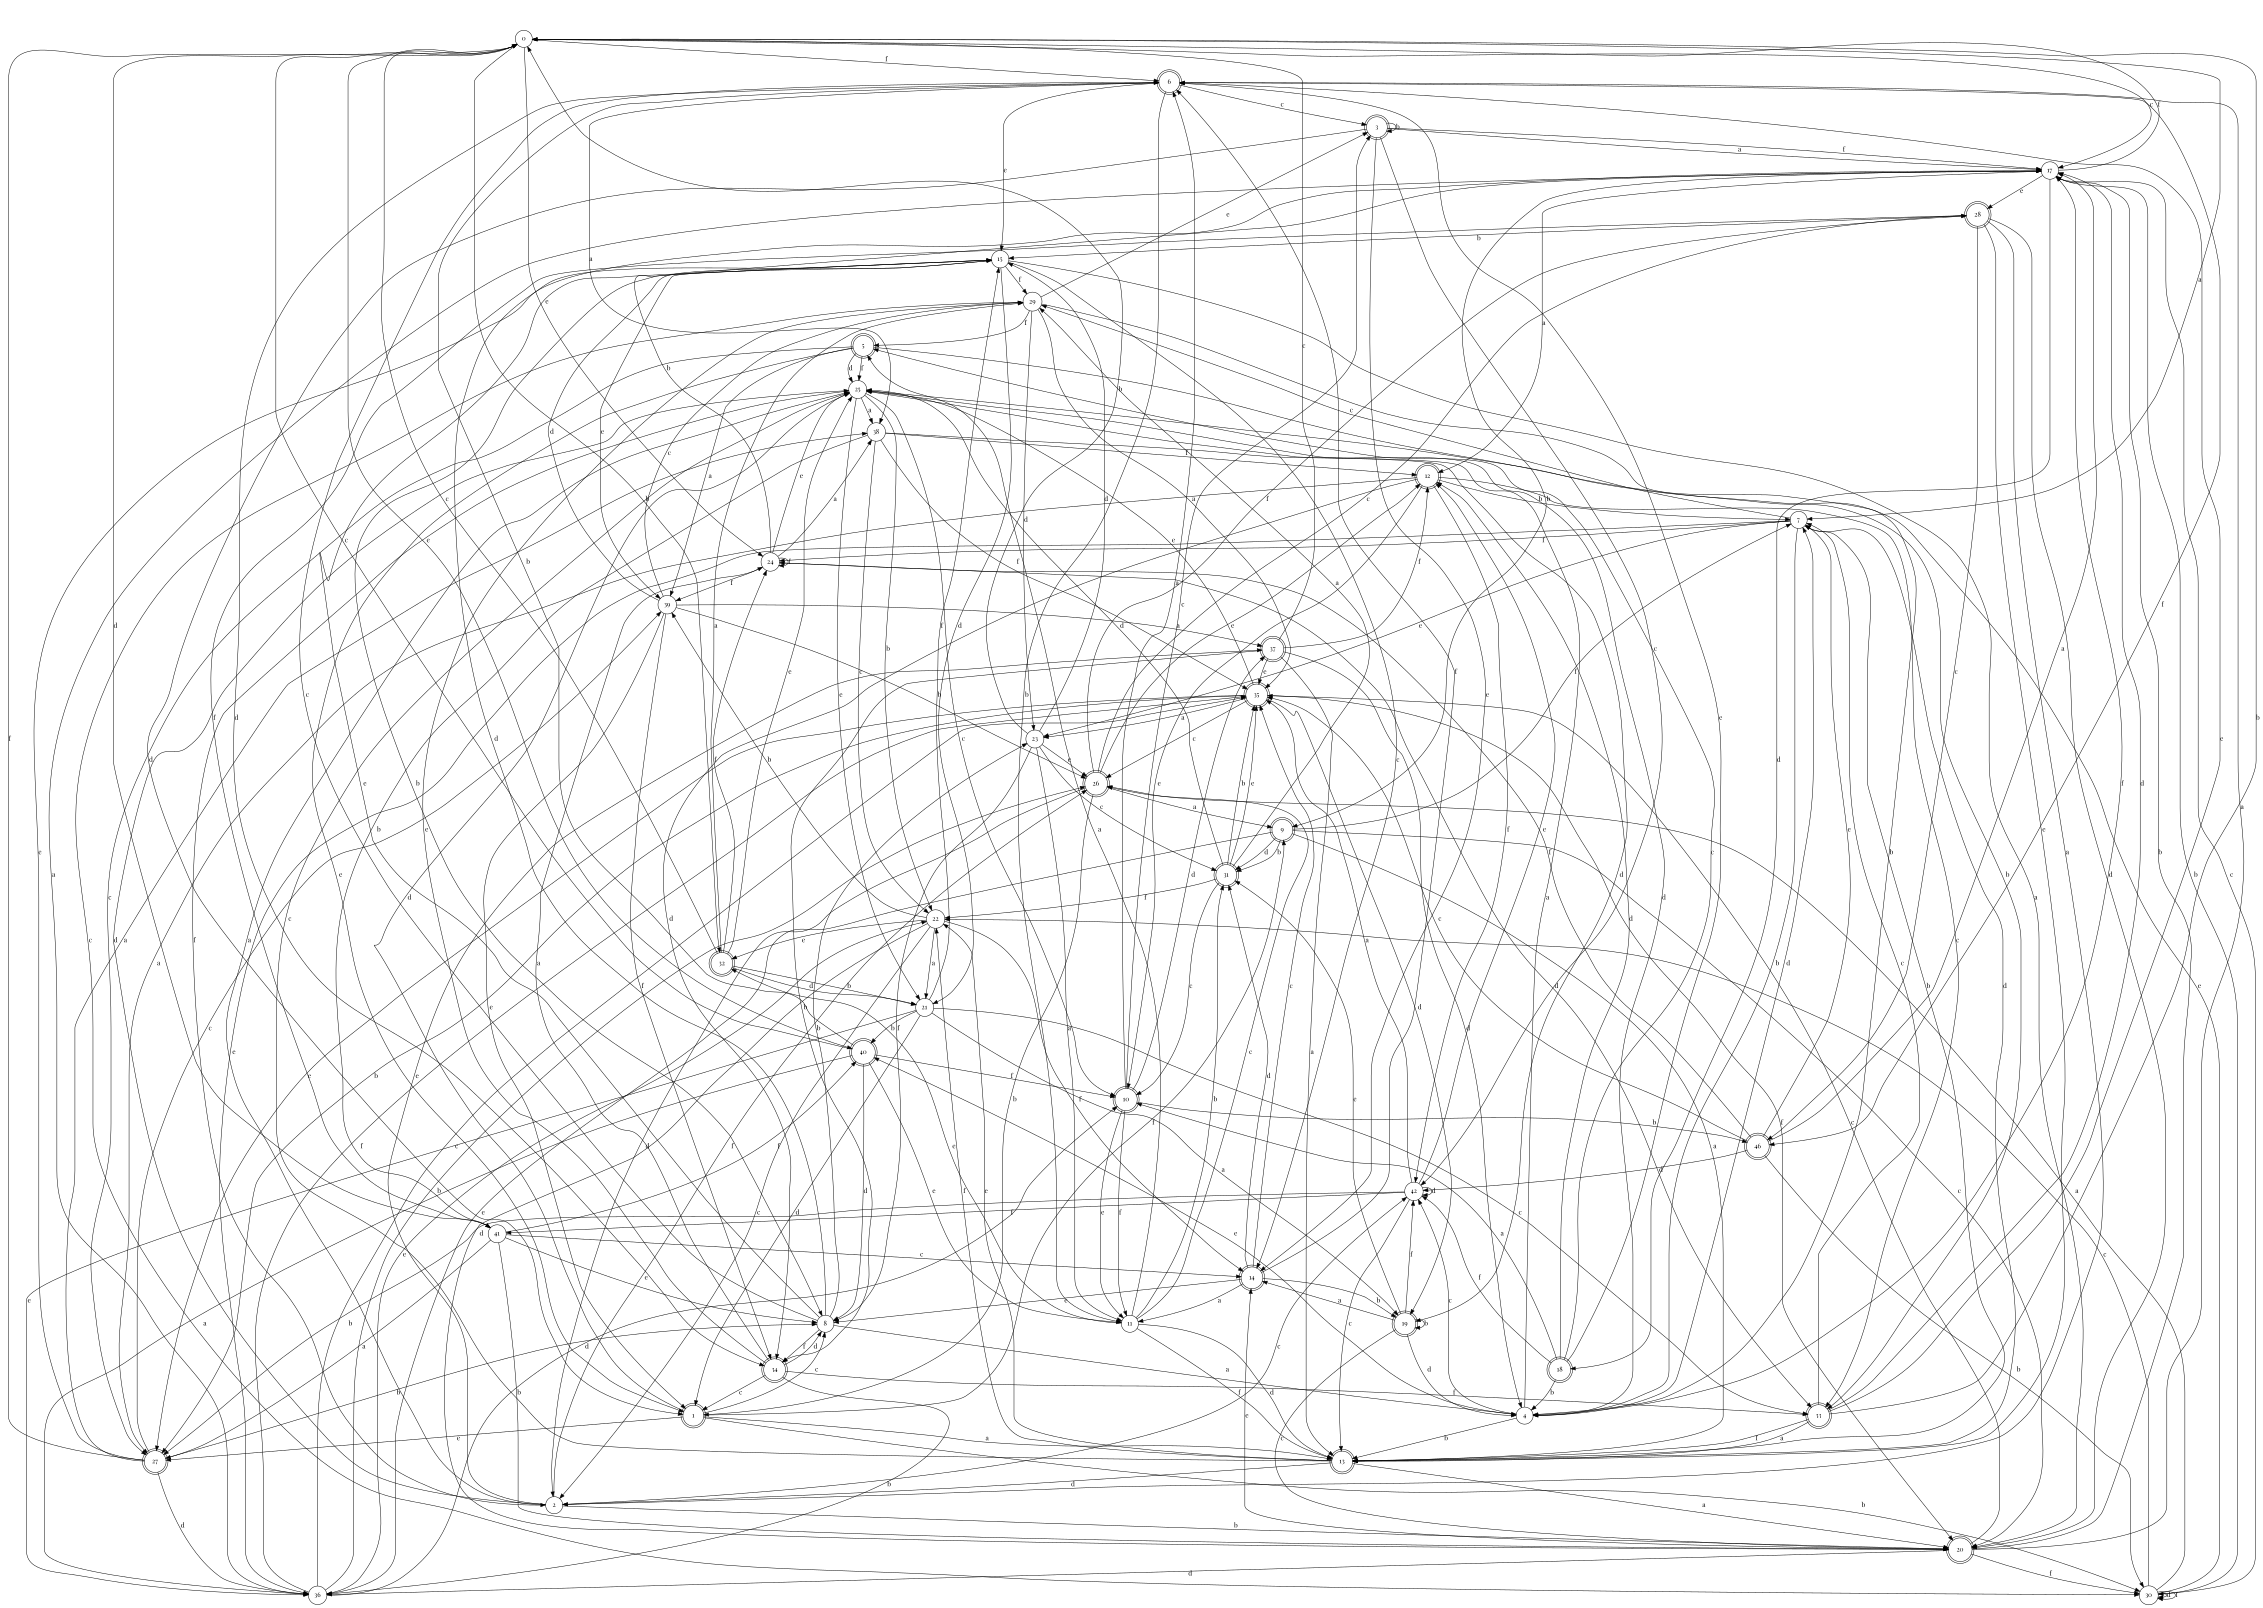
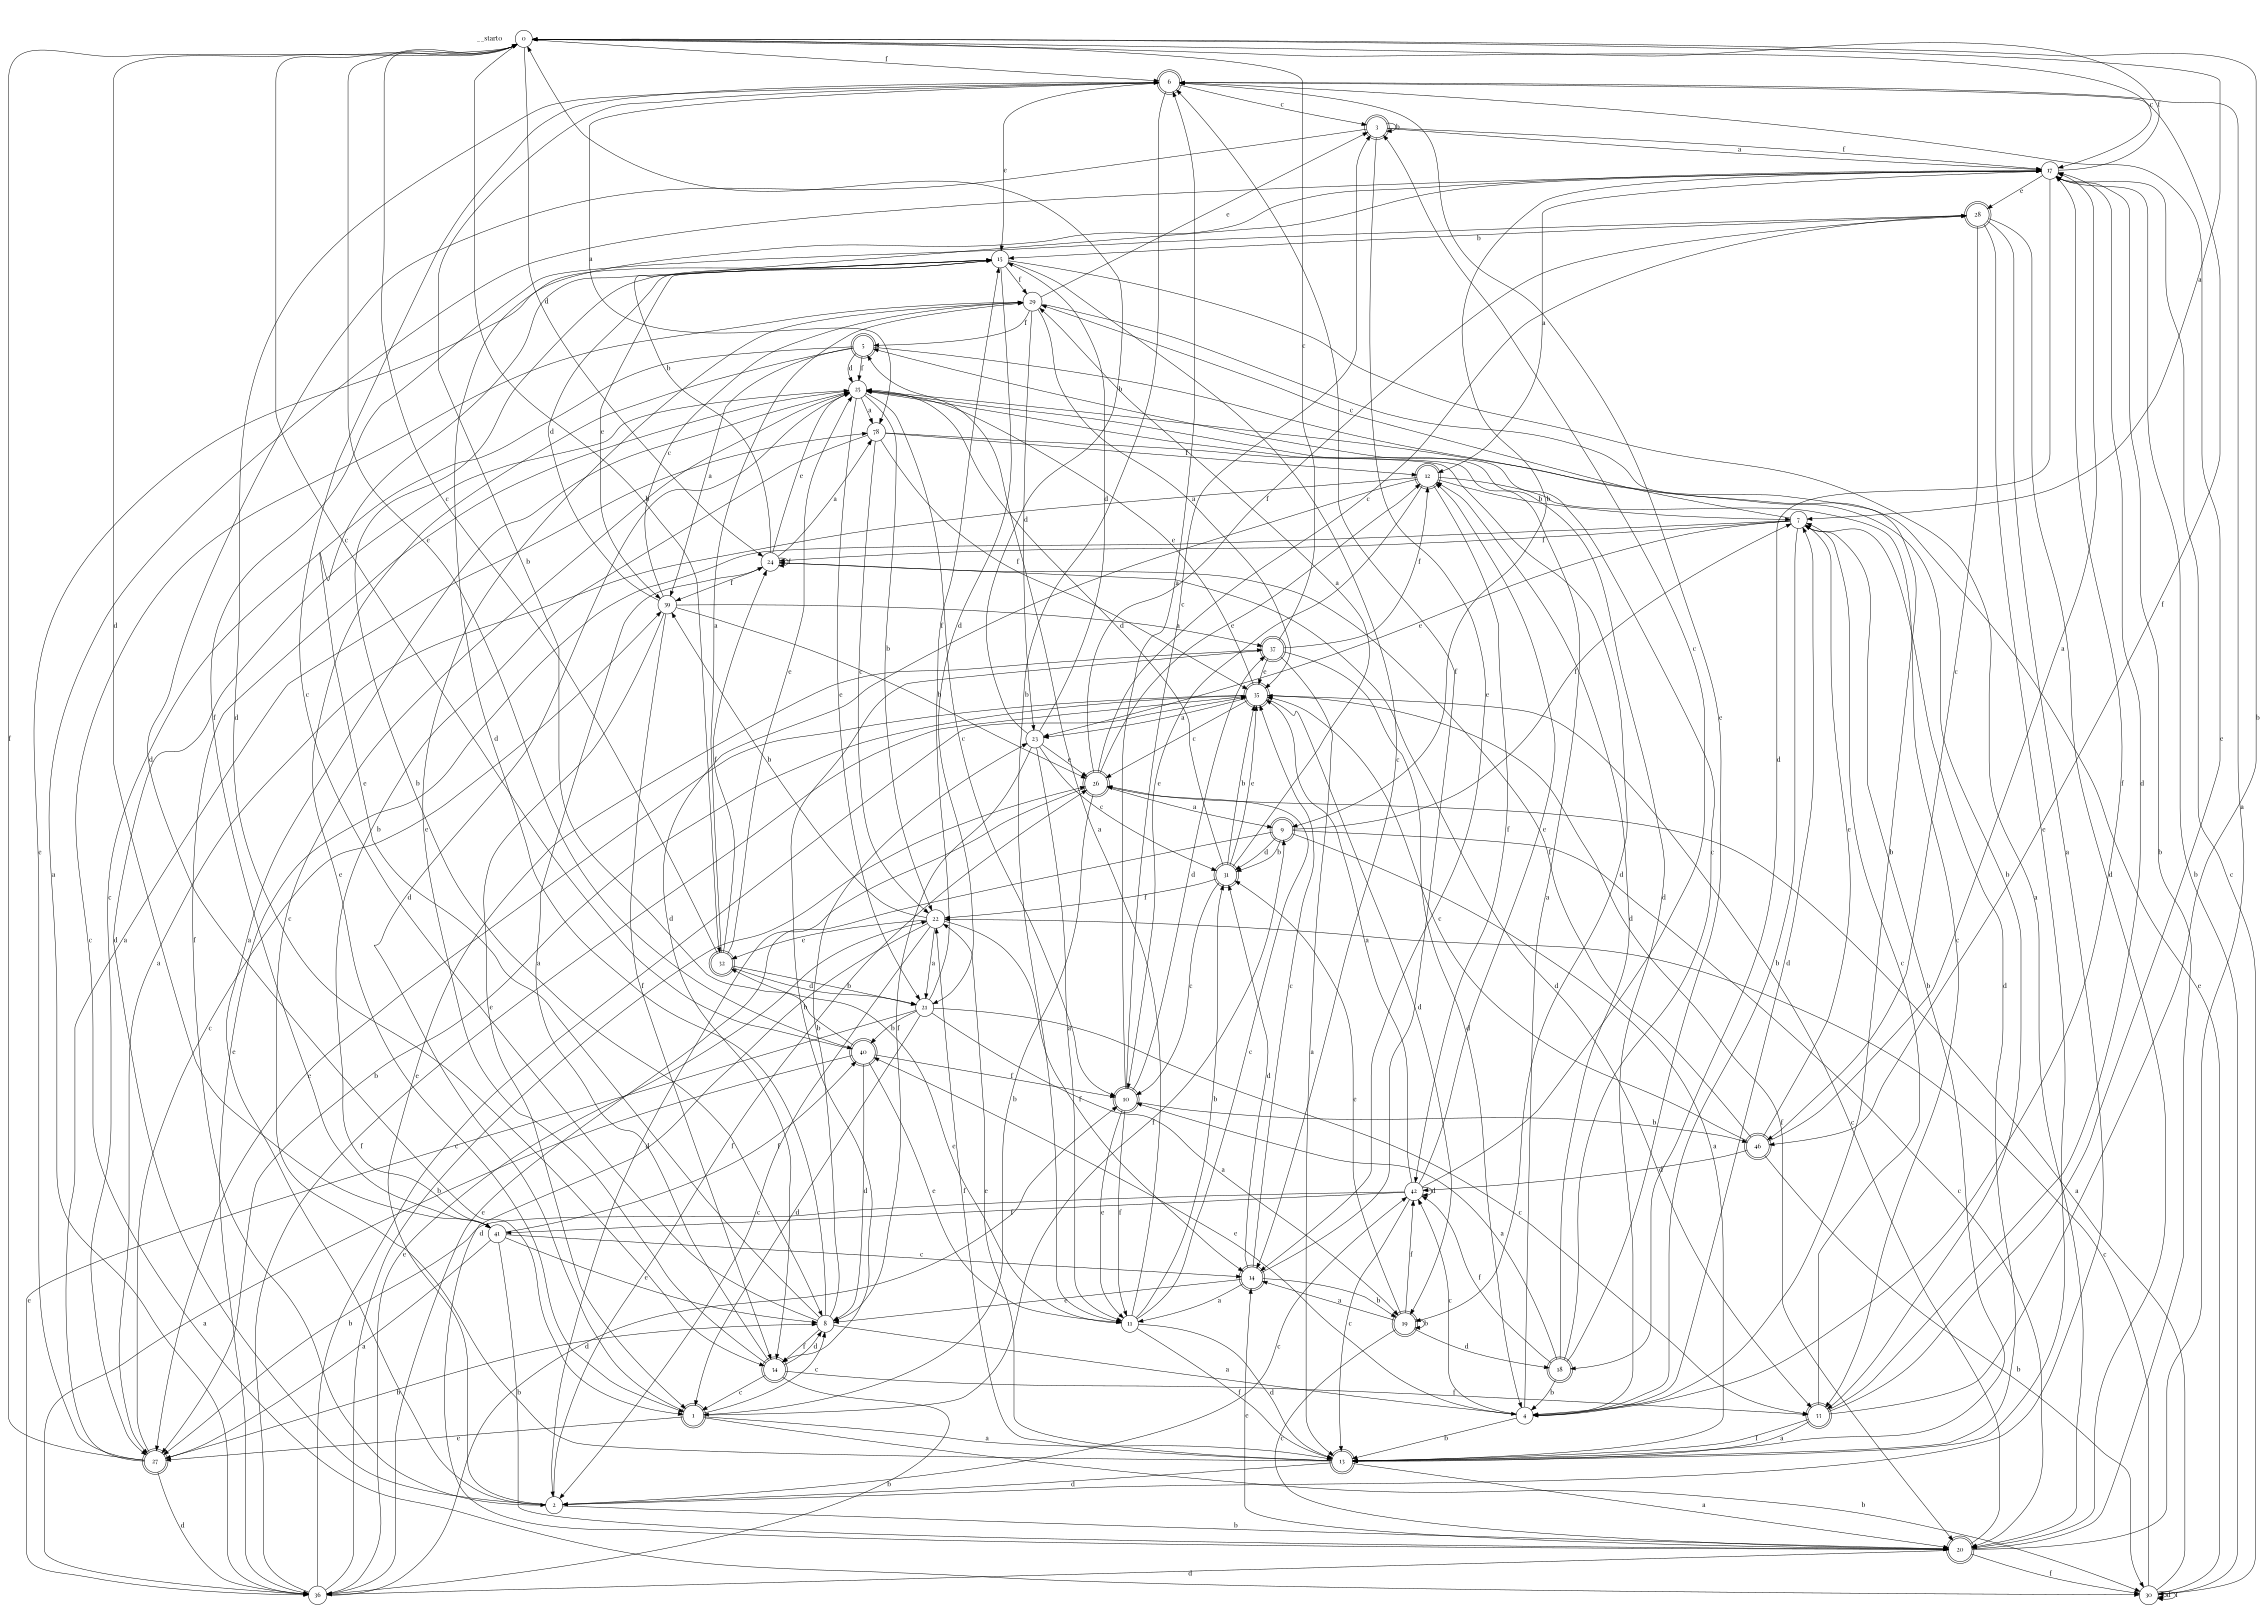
node "__start0": added
edge "0" -> "24": label "e" -> "d"
node "38": label "38" -> "78"
edge "3" -> "42": reversed
edge "19" -> "4": now "19" -> "18"
